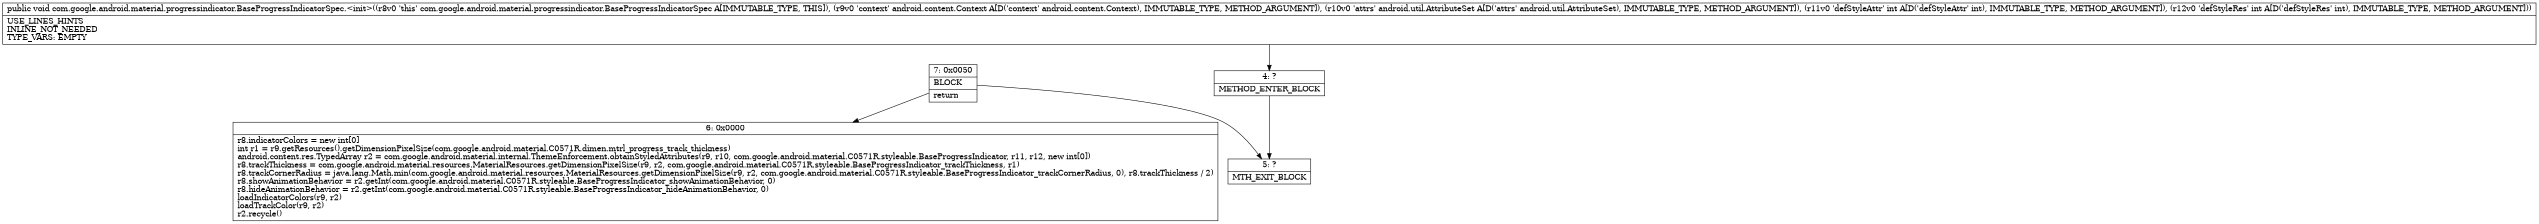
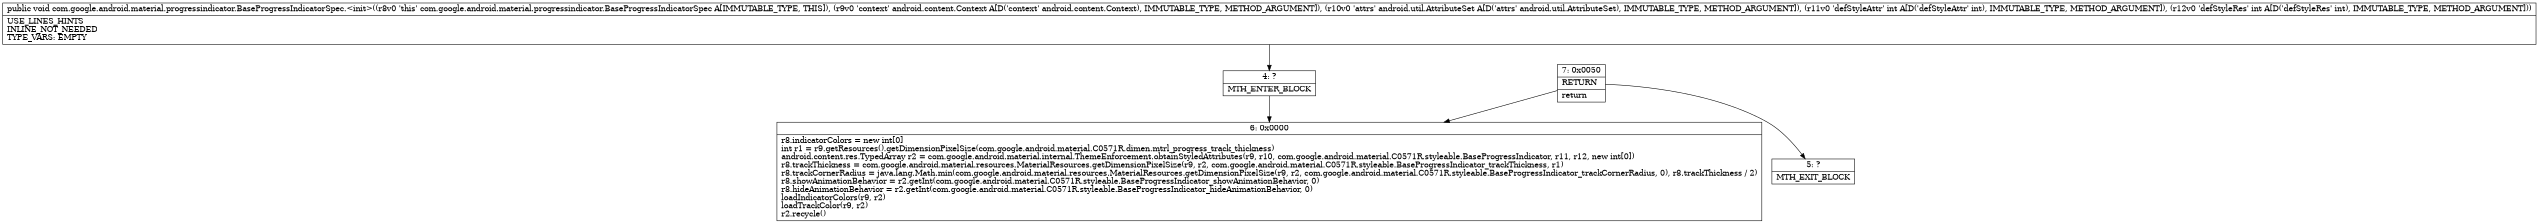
node "7: 0x0050": text "BLOCK" -> "RETURN"
node "4: ?": text "METHOD_ENTER_BLOCK" -> "MTH_ENTER_BLOCK"
edge "4: ?" -> "5: ?": now "4: ?" -> "6: 0x0000"
